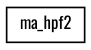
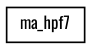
node "ma_hpf2": label "ma_hpf2" -> "ma_hpf7"
